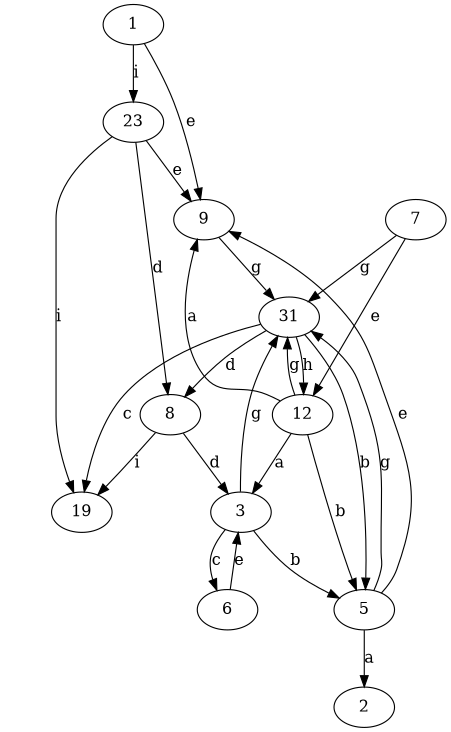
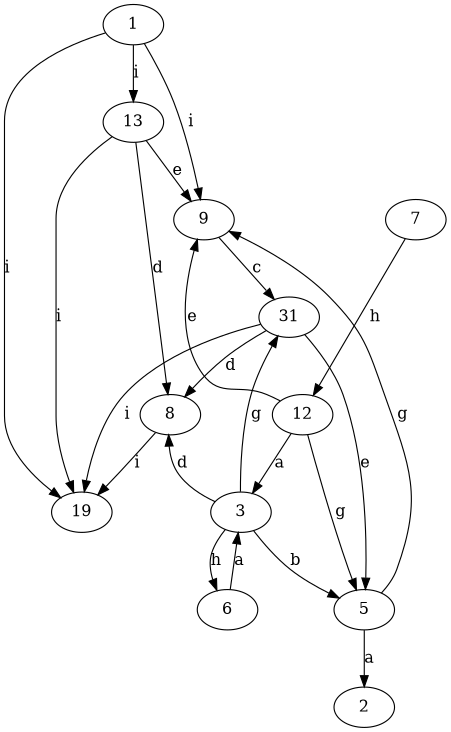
node "23": label "23" -> "13"
edge "1" -> "9": label "e" -> "i"
edge "1" -> "19": added, label "i"
edge "7" -> "31": removed, label "g"
edge "9" -> "31": label "g" -> "c"
edge "12" -> "9": label "a" -> "e"
edge "7" -> "12": label "e" -> "h"
edge "31" -> "12": removed, label "h"
edge "12" -> "31": removed, label "g"
edge "31" -> "19": label "c" -> "i"
edge "5" -> "9": label "e" -> "g"
edge "5" -> "31": removed, label "g"
edge "8" -> "3": reversed
edge "31" -> "5": label "b" -> "e"
edge "12" -> "5": label "b" -> "g"
edge "3" -> "6": label "c" -> "h"
edge "6" -> "3": label "e" -> "a"
